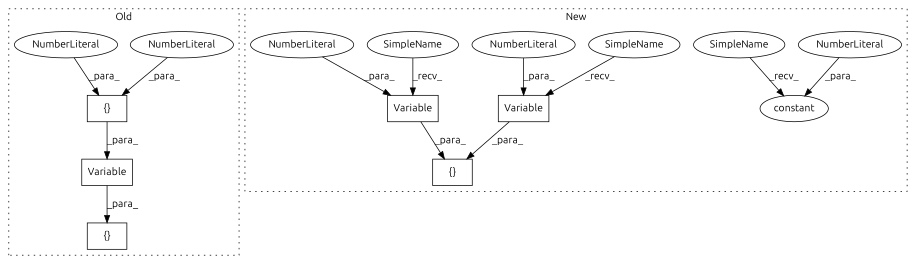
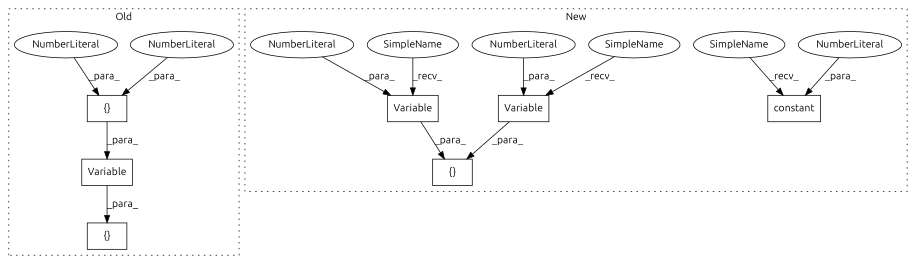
node "constant": shape ellipse -> box
